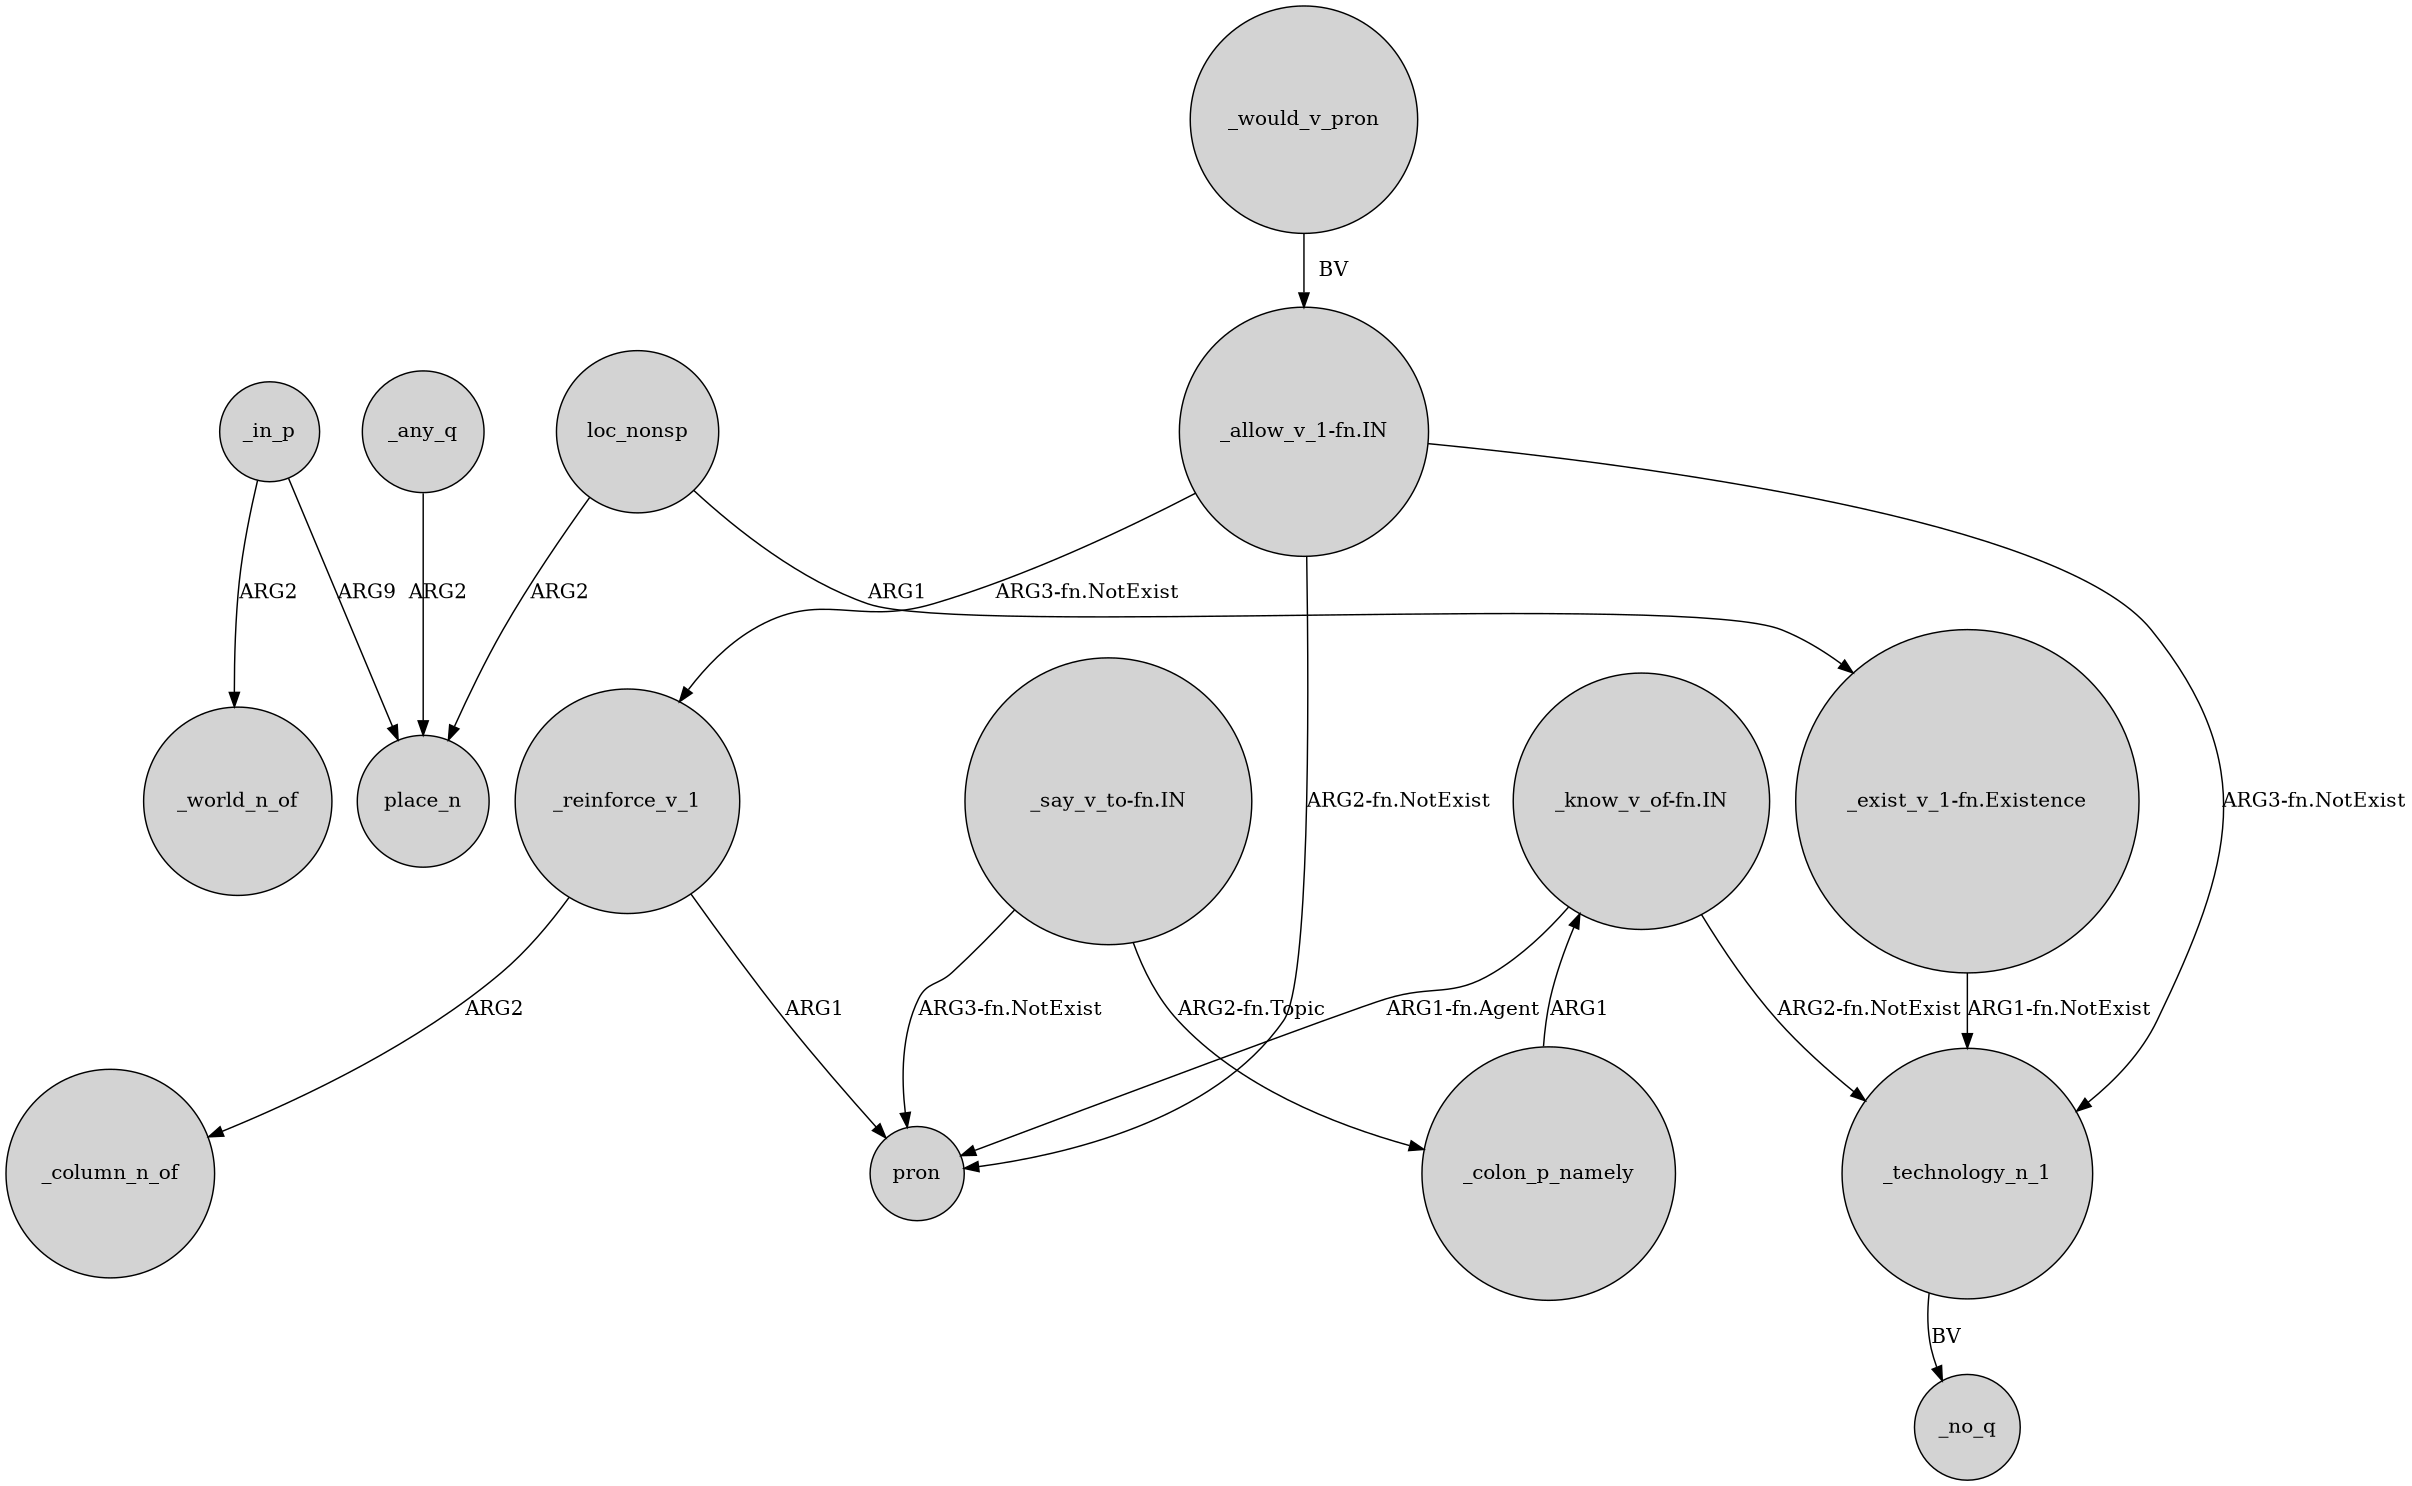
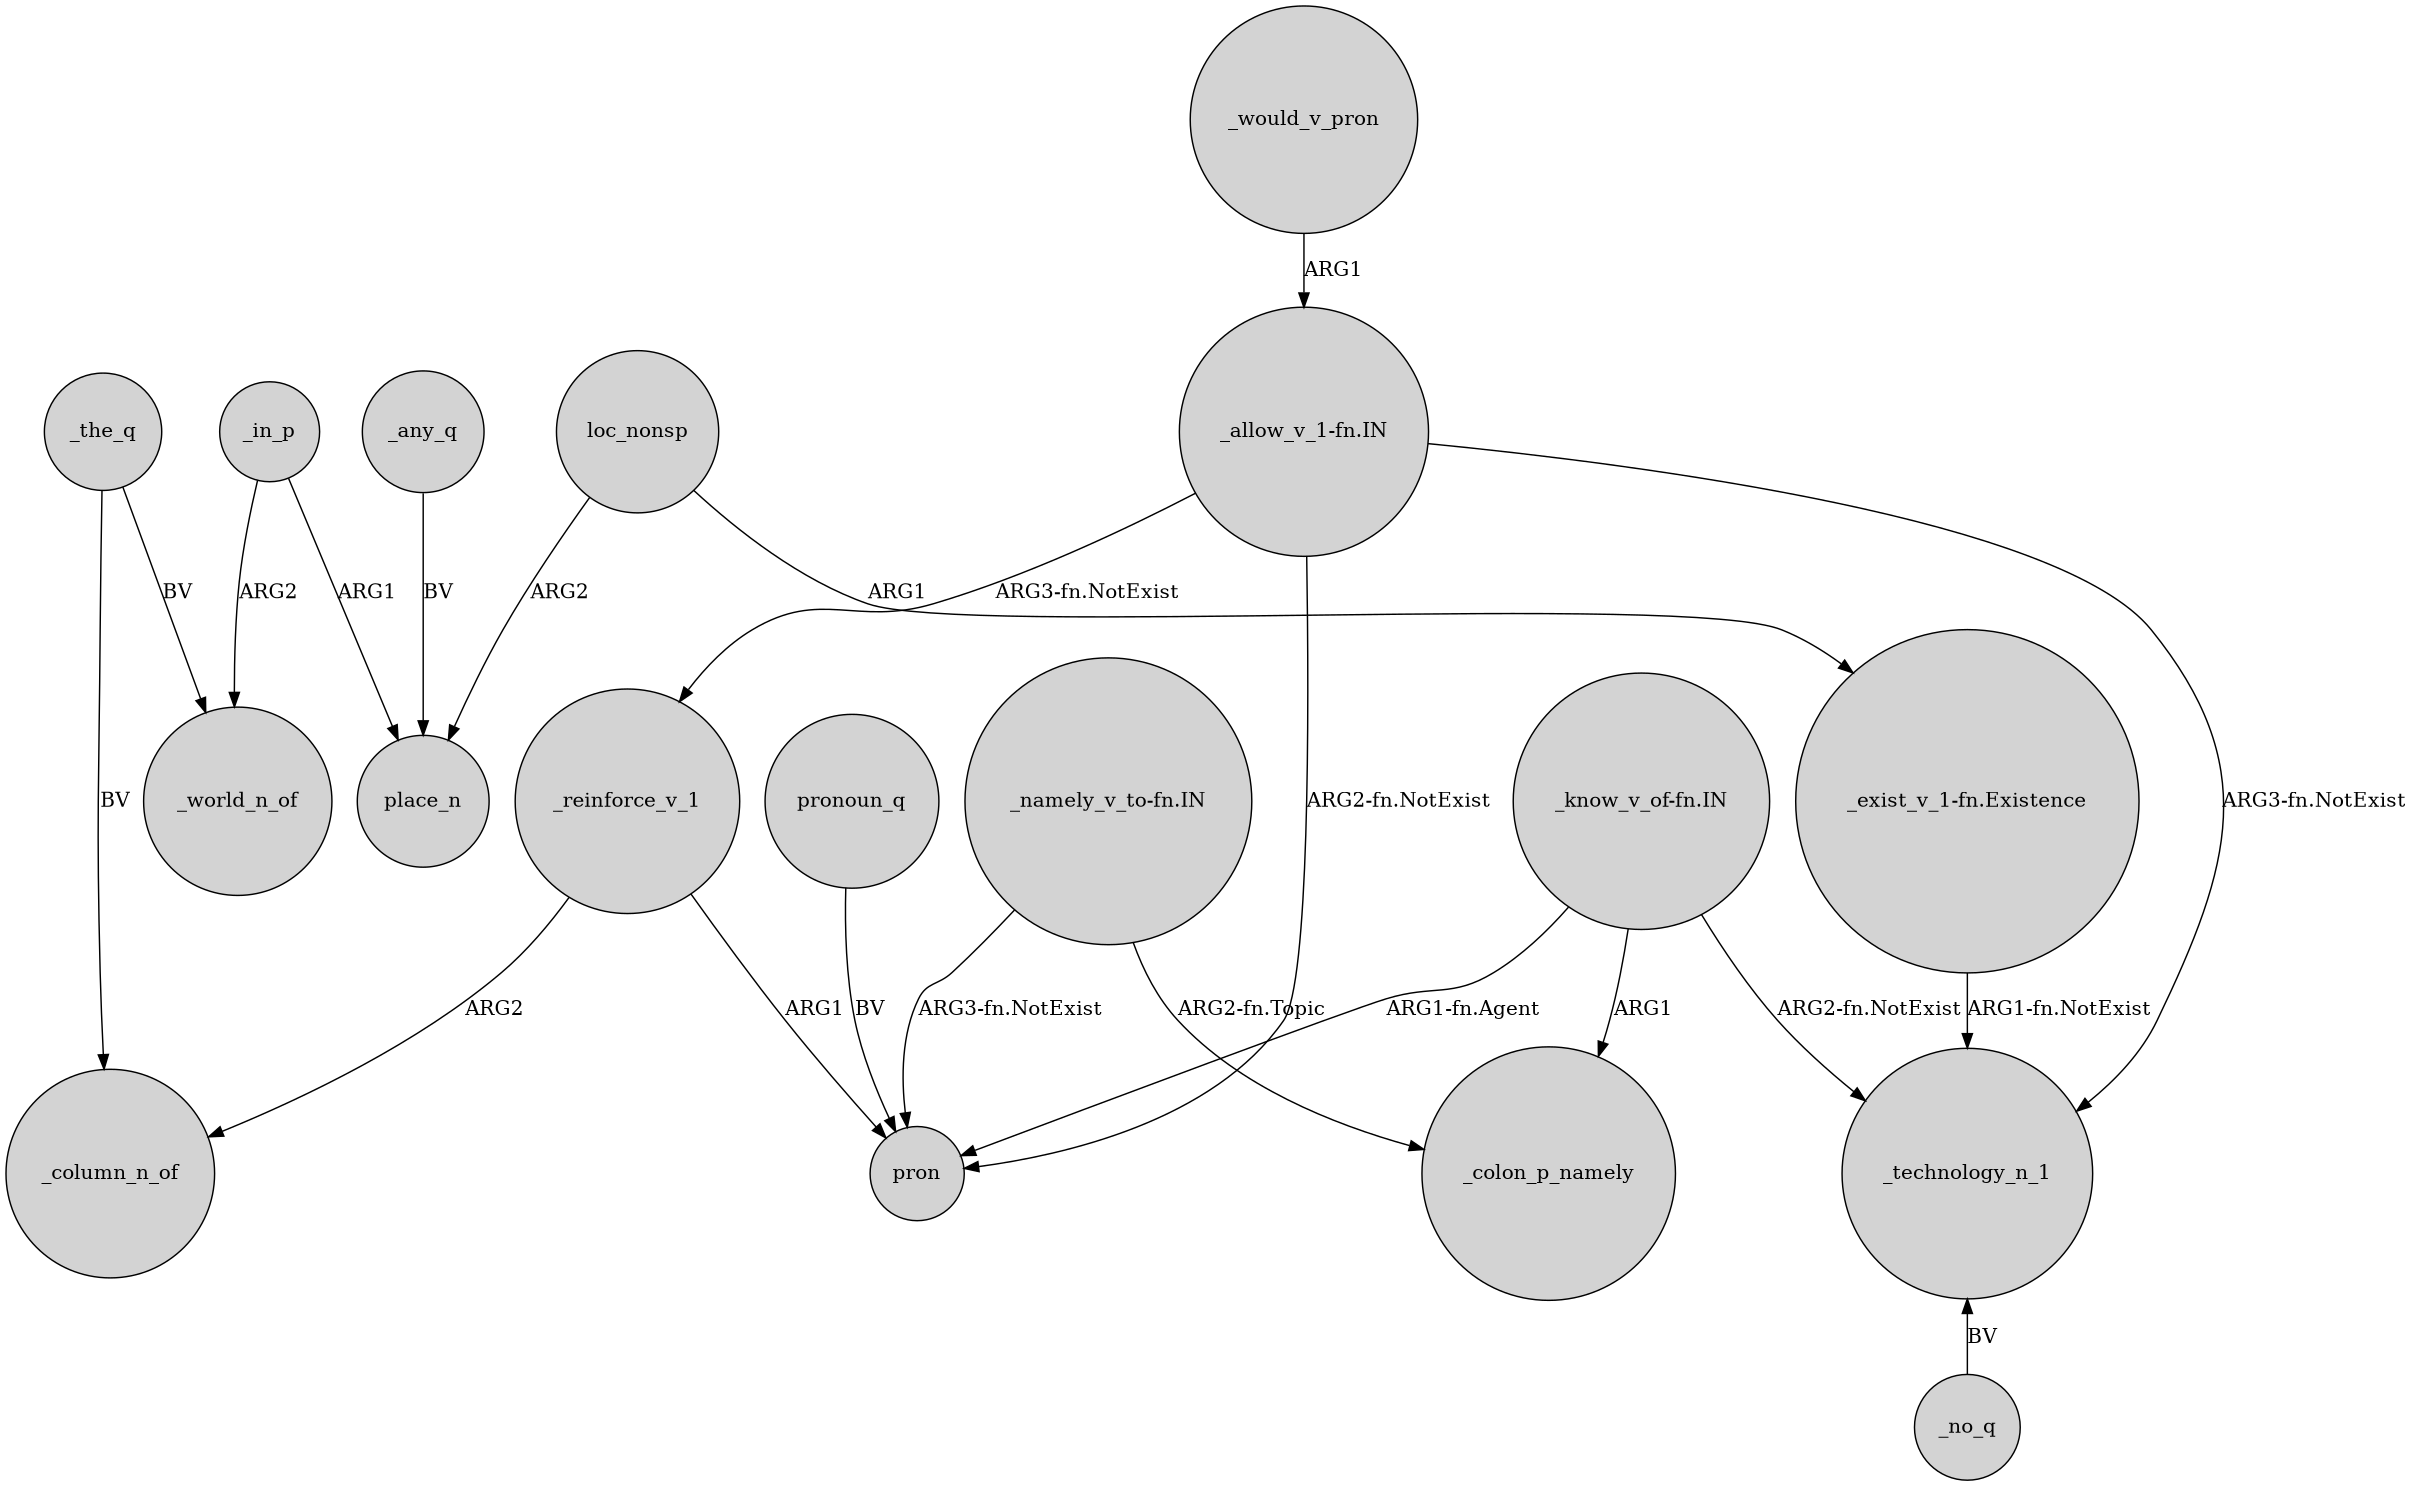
edge "_would_v_pron" -> "_allow_v_1-fn.IN": label "BV" -> "ARG1"
node "_the_q": added
edge "_in_p" -> "place_n": label "ARG9" -> "ARG1"
edge "_any_q" -> "place_n": label "ARG2" -> "BV"
node "pronoun_q": added
node "_say_v_to-fn.IN": label "_say_v_to-fn.IN" -> "_namely_v_to-fn.IN"
edge "_colon_p_namely" -> "_know_v_of-fn.IN": reversed
edge "_technology_n_1" -> "_no_q": reversed
